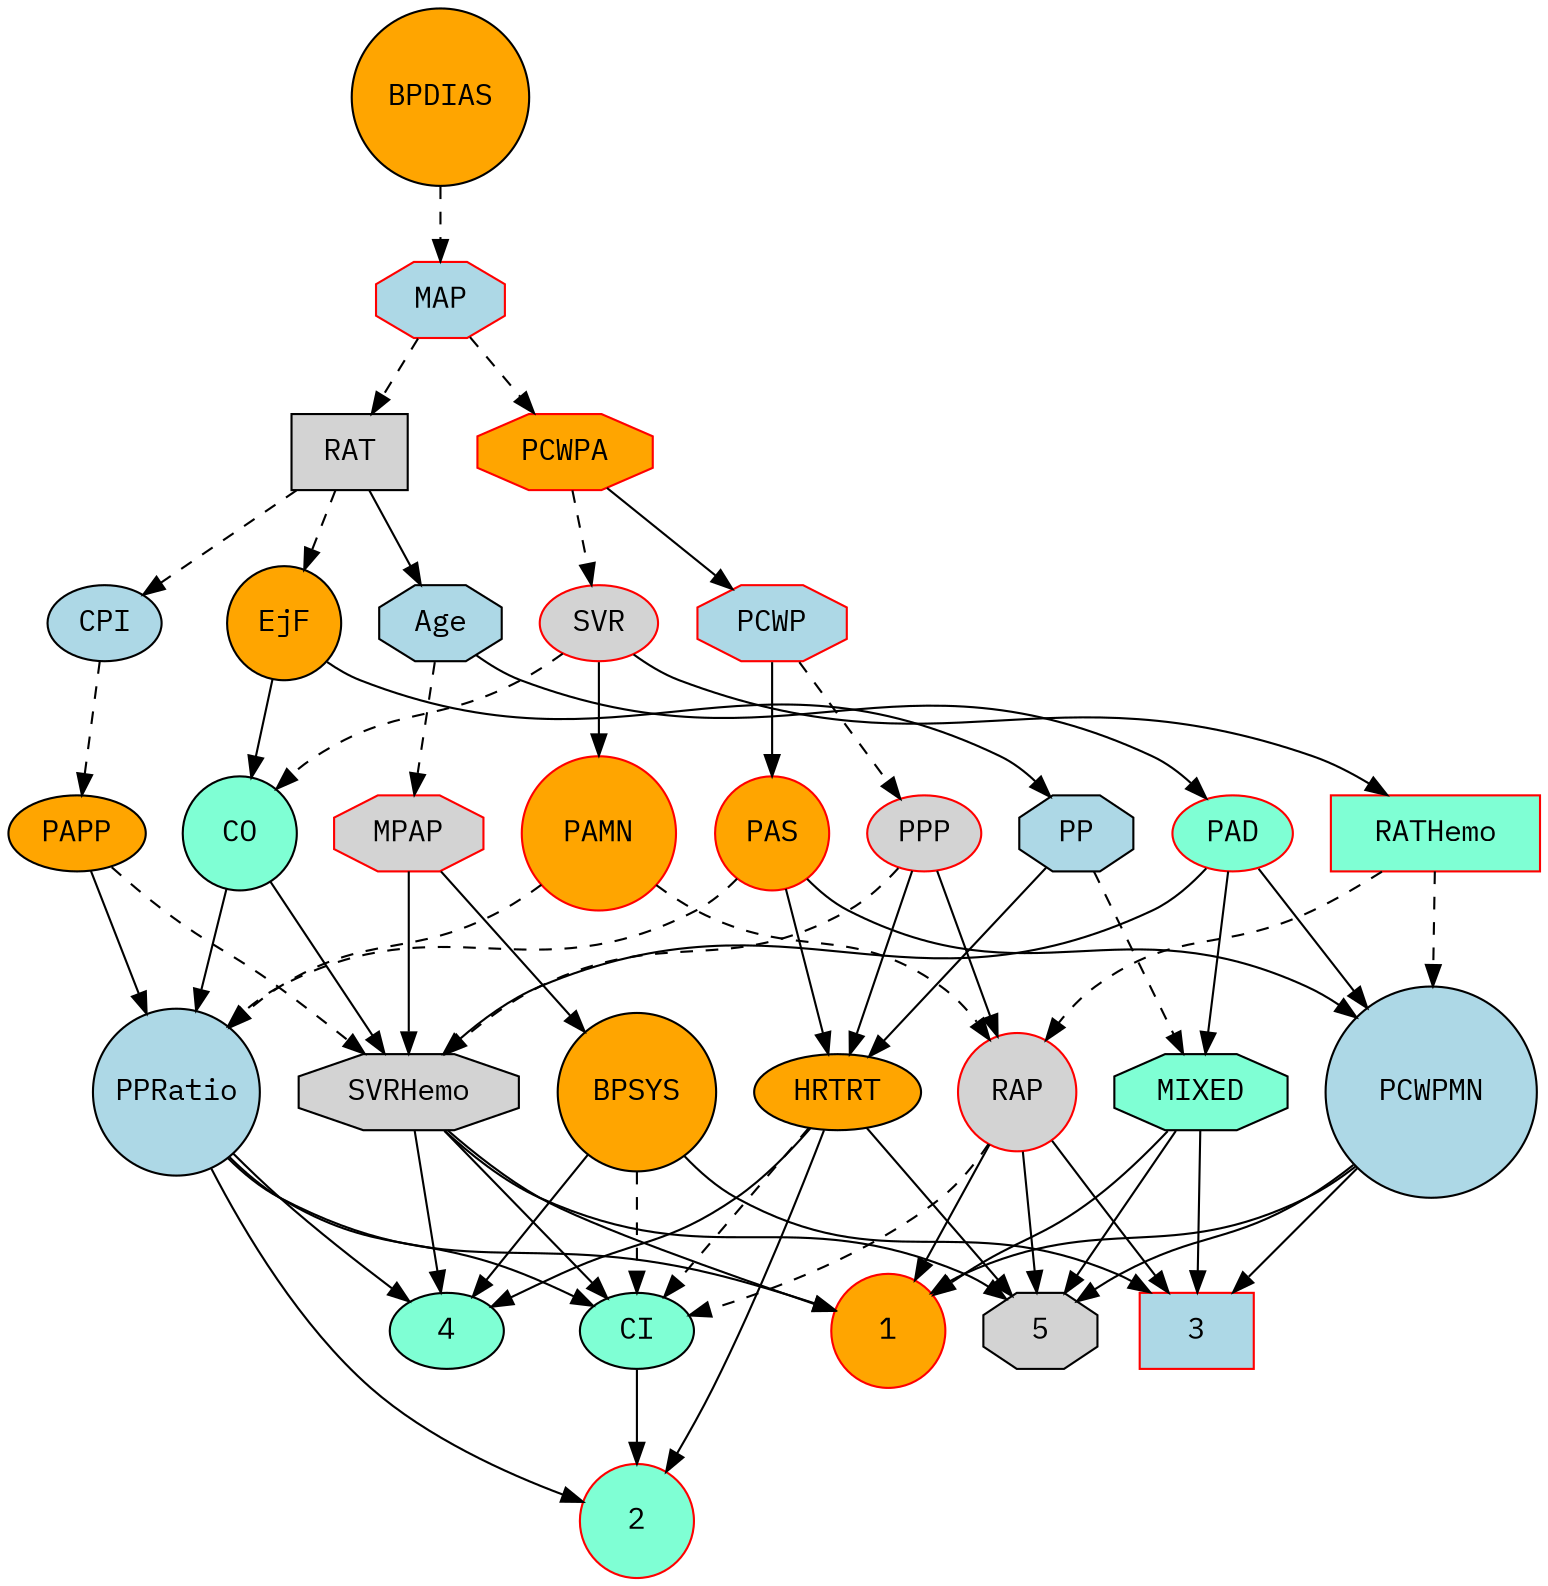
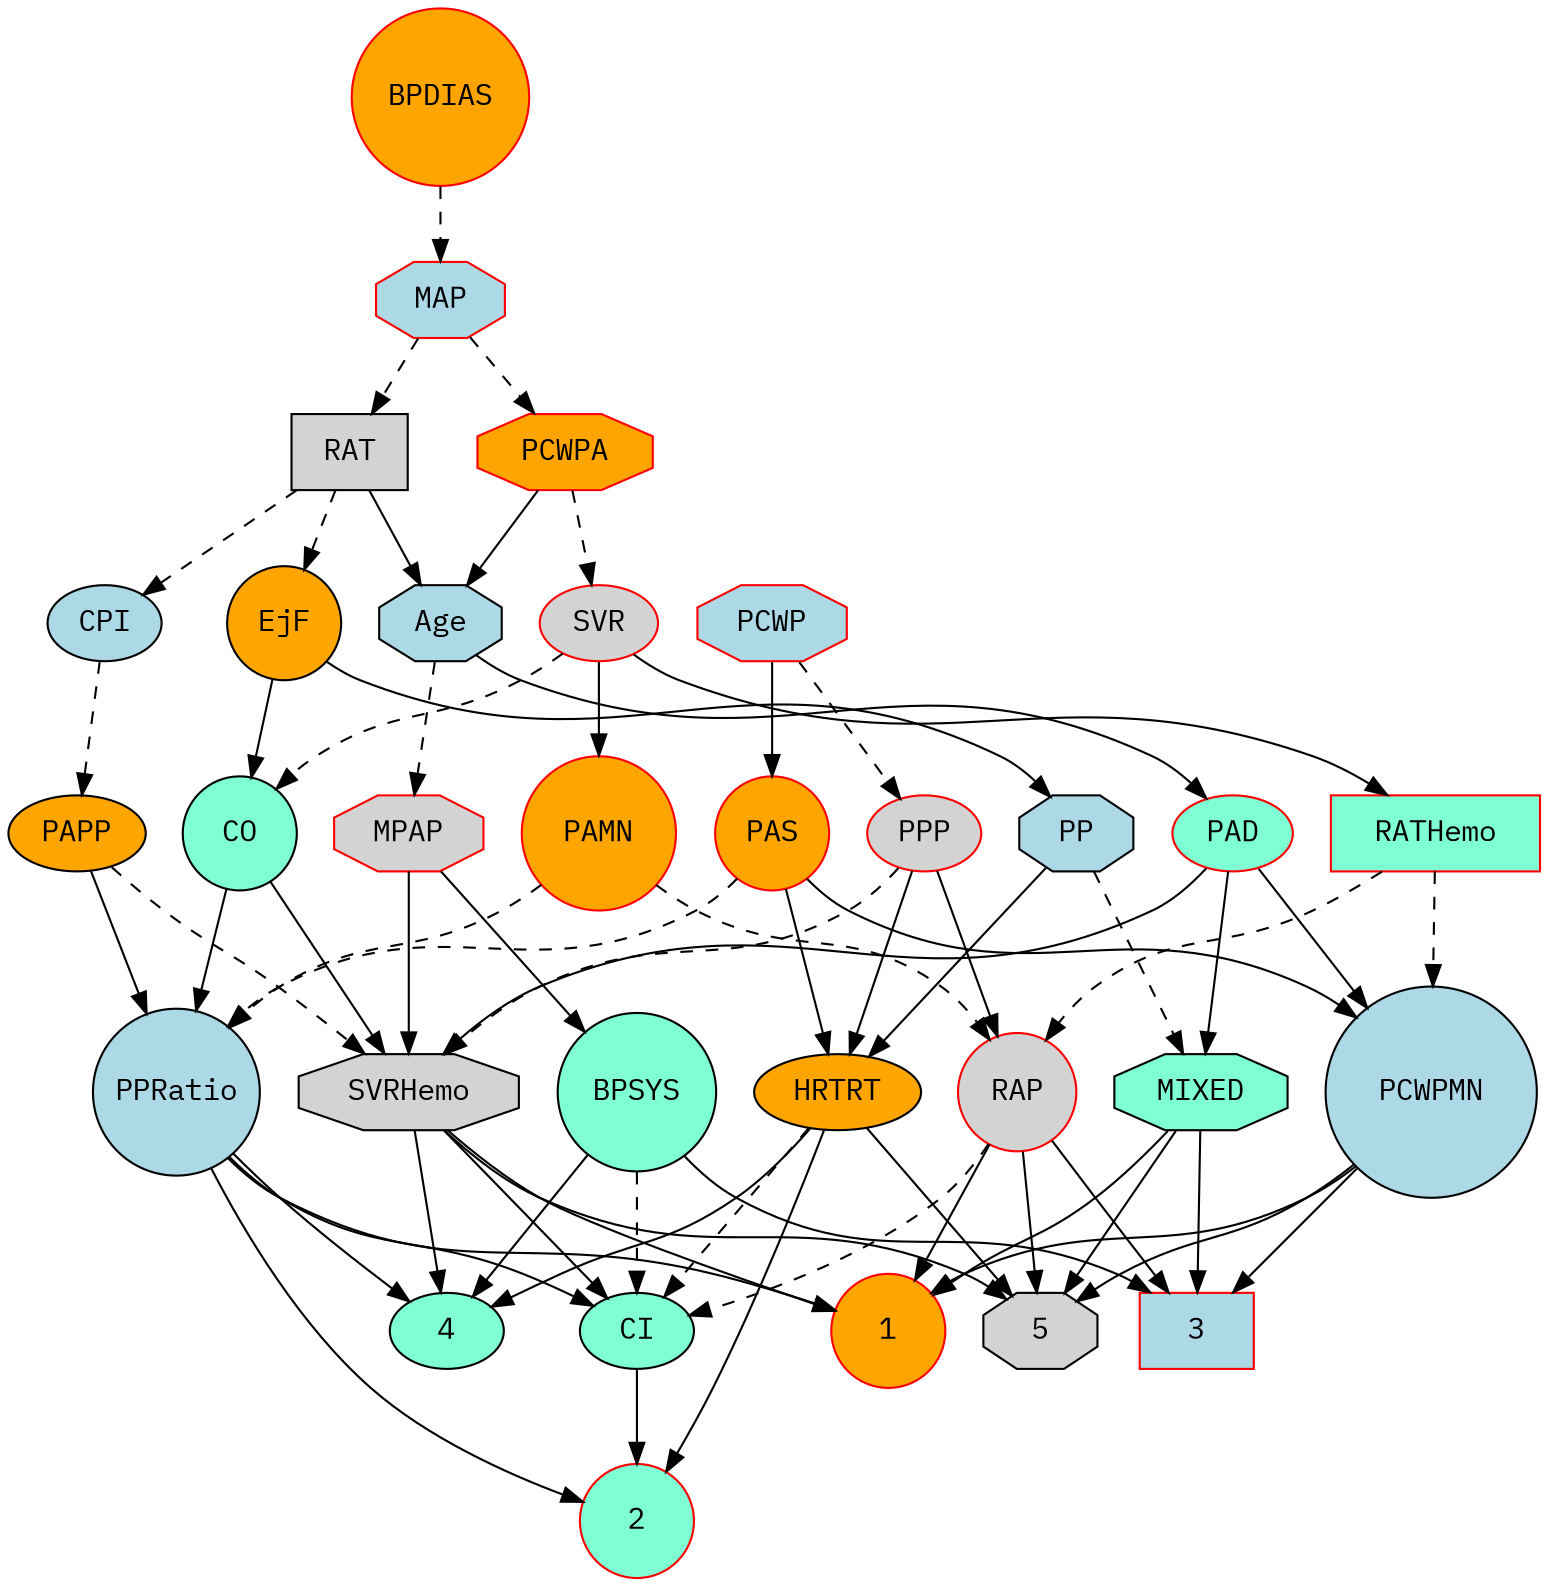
node "BPDIAS": color black -> red
edge "PCWPA" -> "PCWP": now "PCWPA" -> "Age"
node "BPSYS": fillcolor orange -> aquamarine
